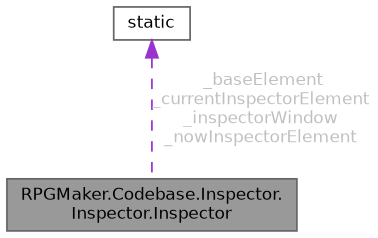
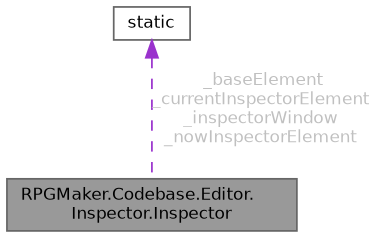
node "RPGMaker.Codebase.Inspector. Inspector.Inspector": label "RPGMaker.Codebase.Inspector. Inspector.Inspector" -> "RPGMaker.Codebase.Editor. Inspector.Inspector"
